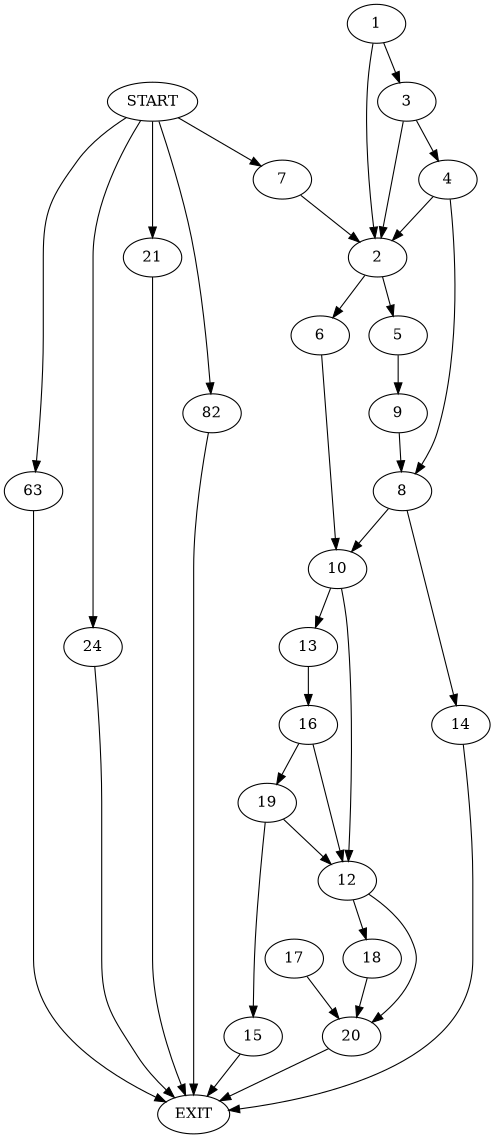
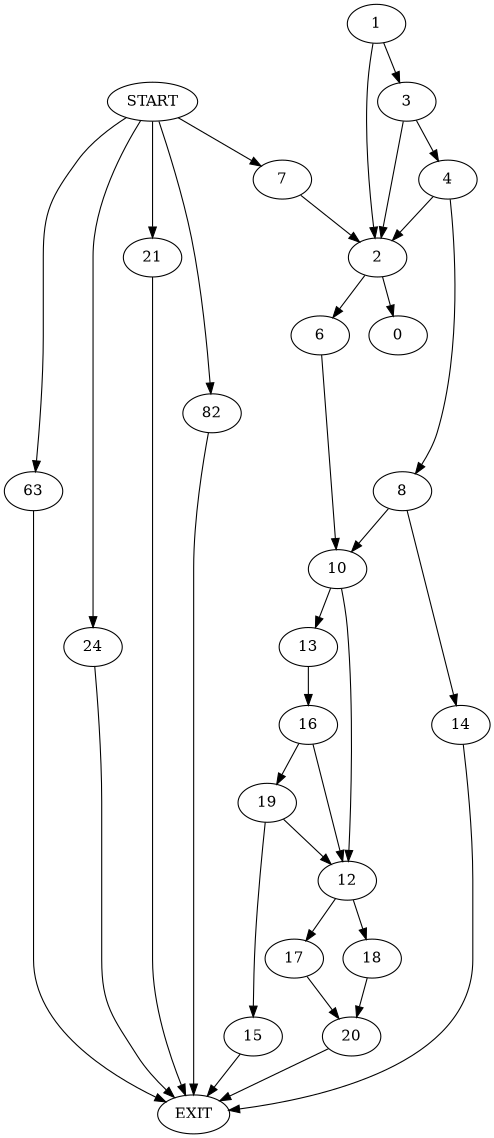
node "5": label "5" -> "0"
node "9": removed
edge "12" -> "20": now "12" -> "17"
